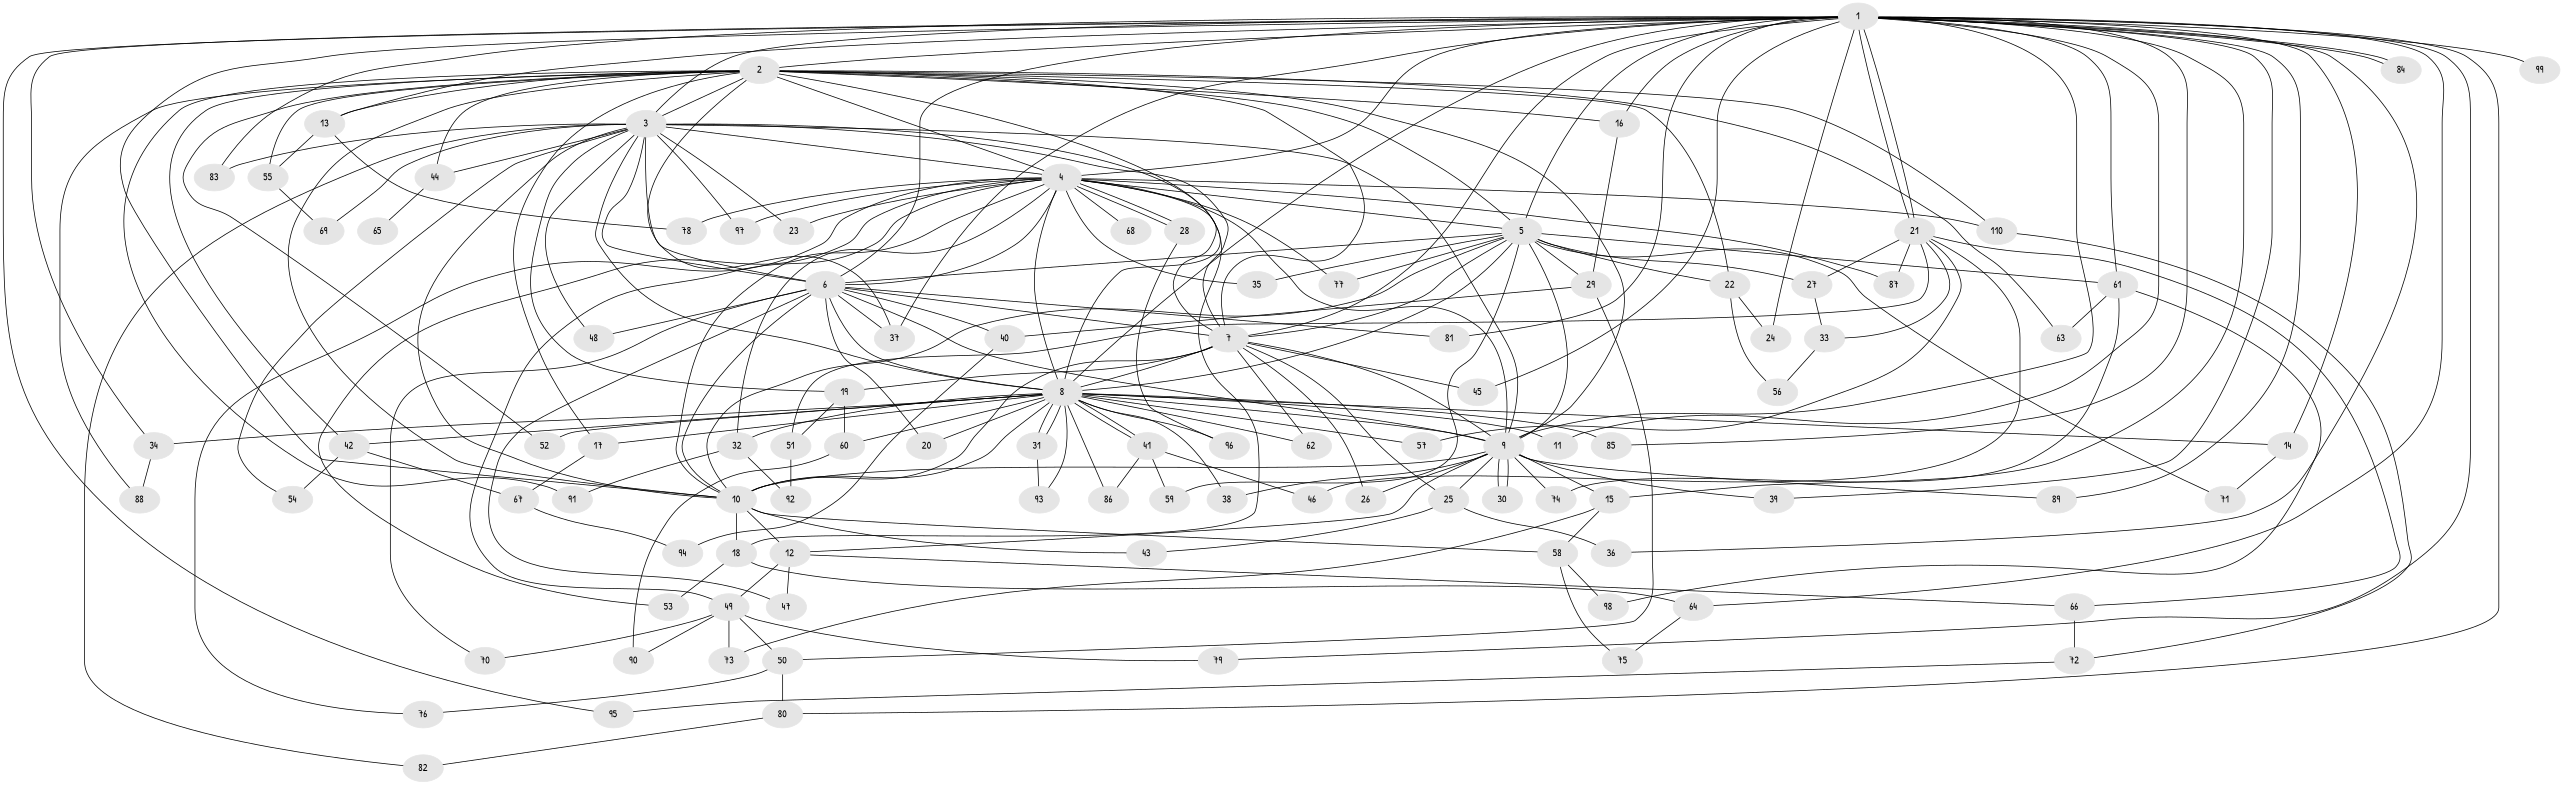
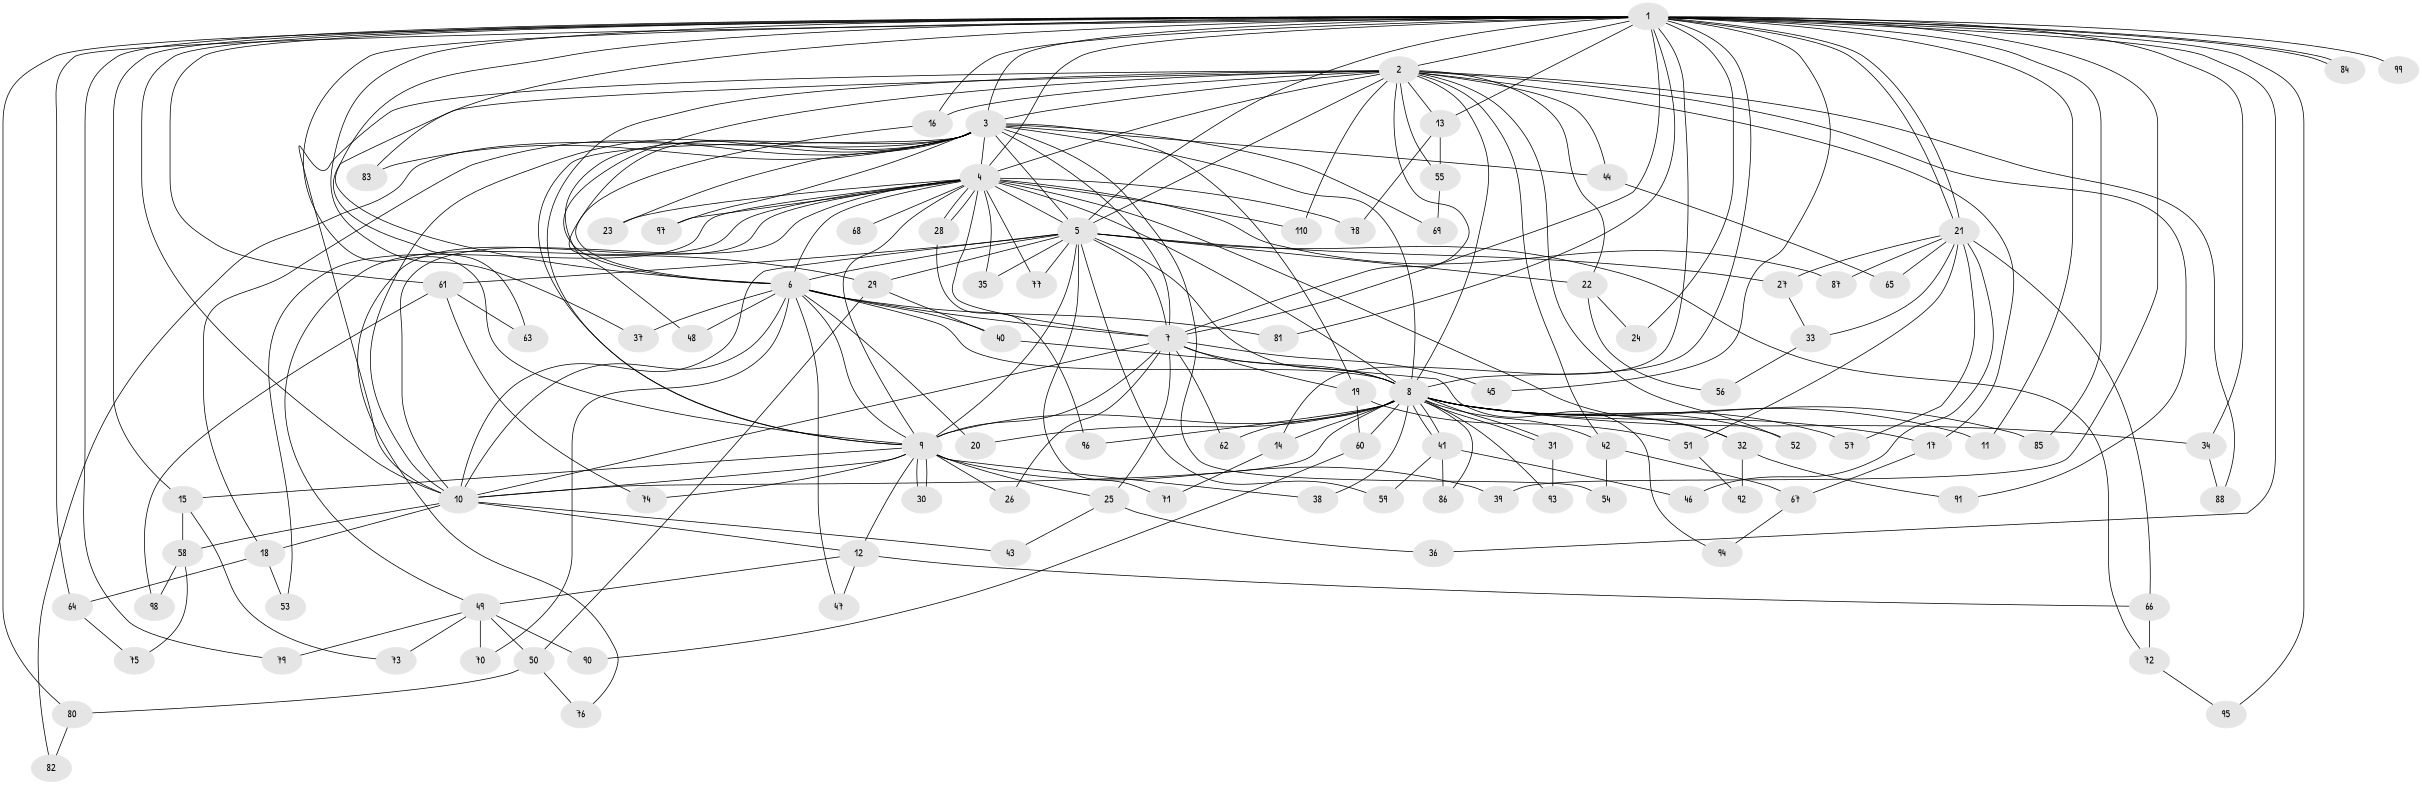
edge "21" -- "65": added
edge "3" -- "37": now "3" -- "5"
edge "110" -- "72": now "5" -- "72"
node "89": removed
